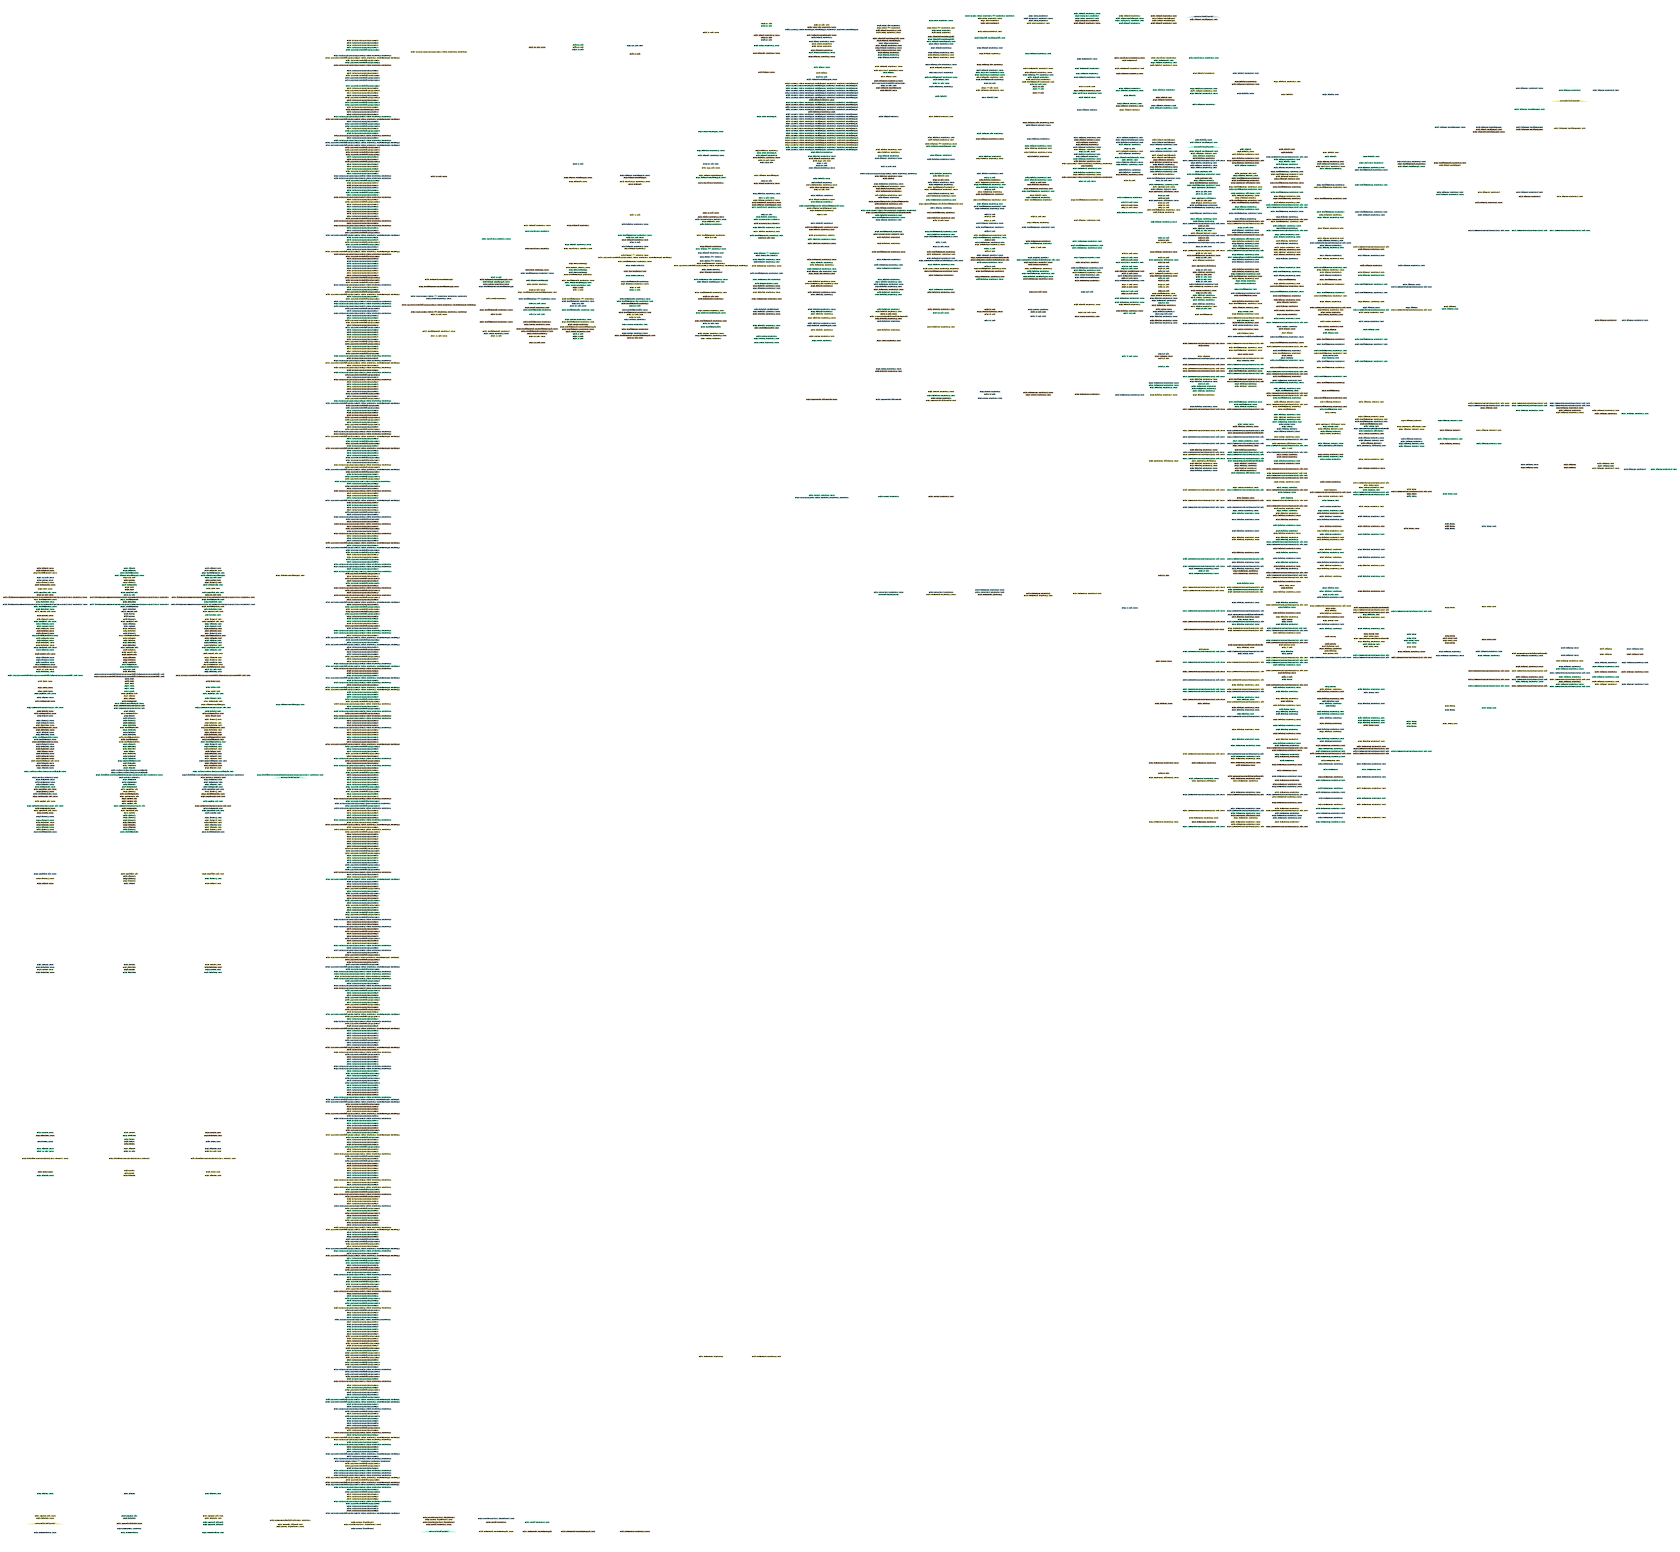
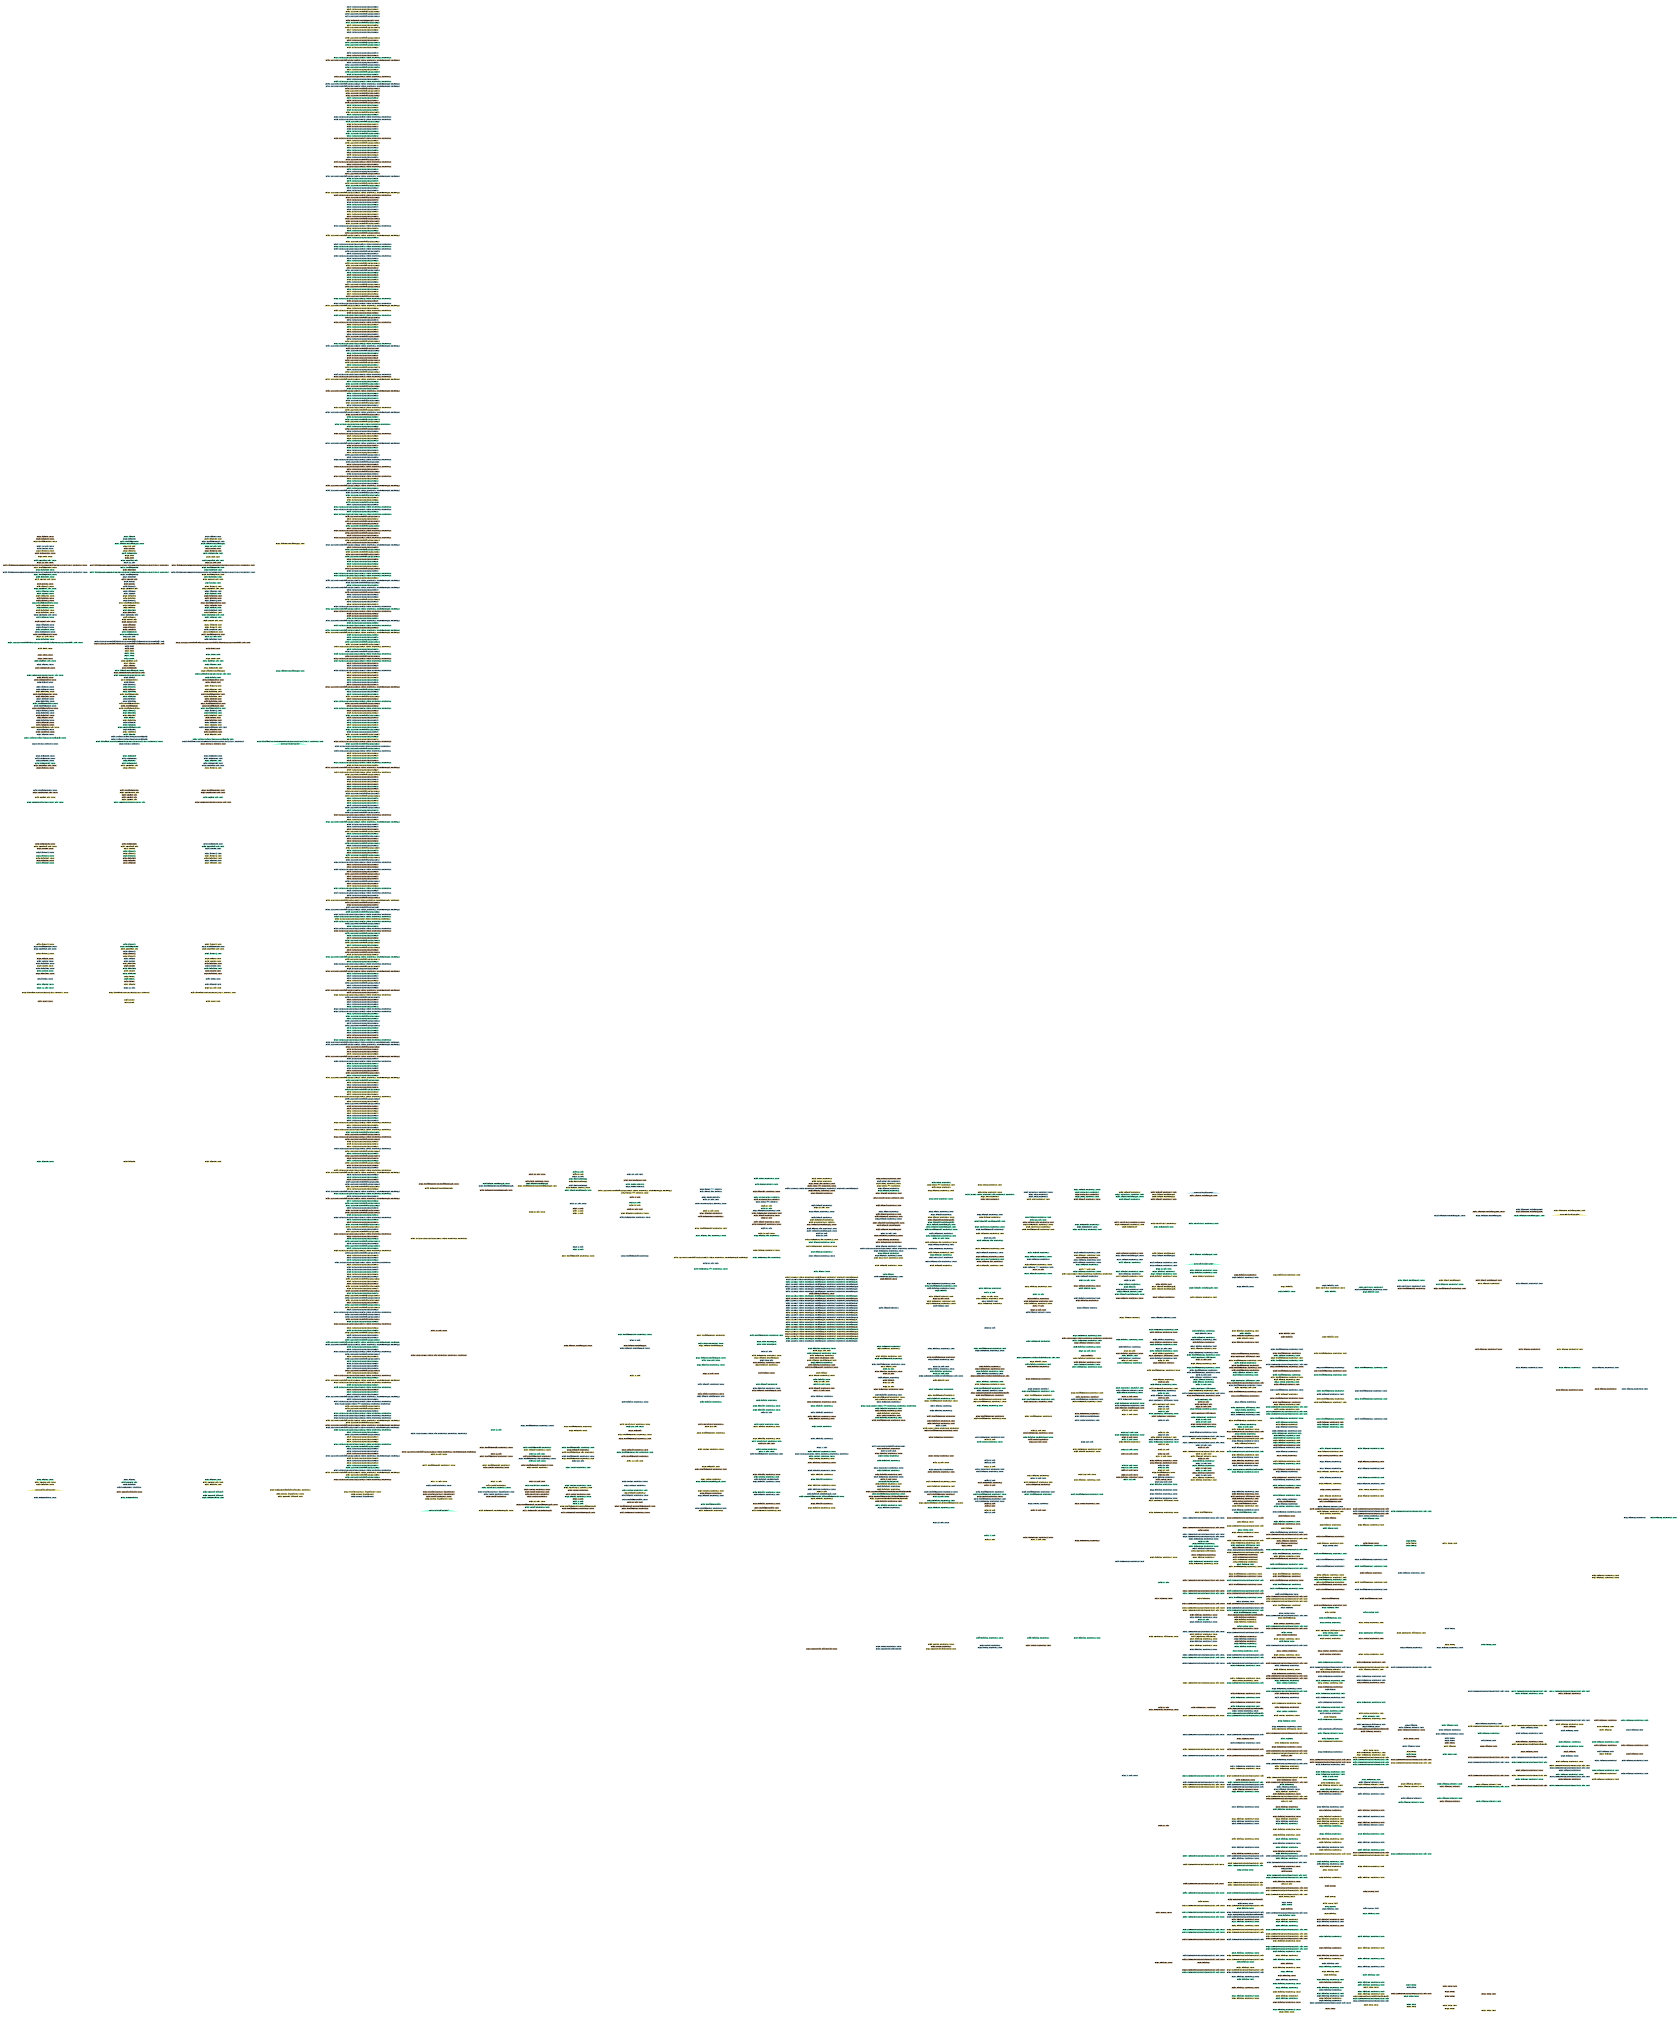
node "CE0x44e4d80": fillcolor khaki -> aquamarine
node "CE0x4552d80": added
